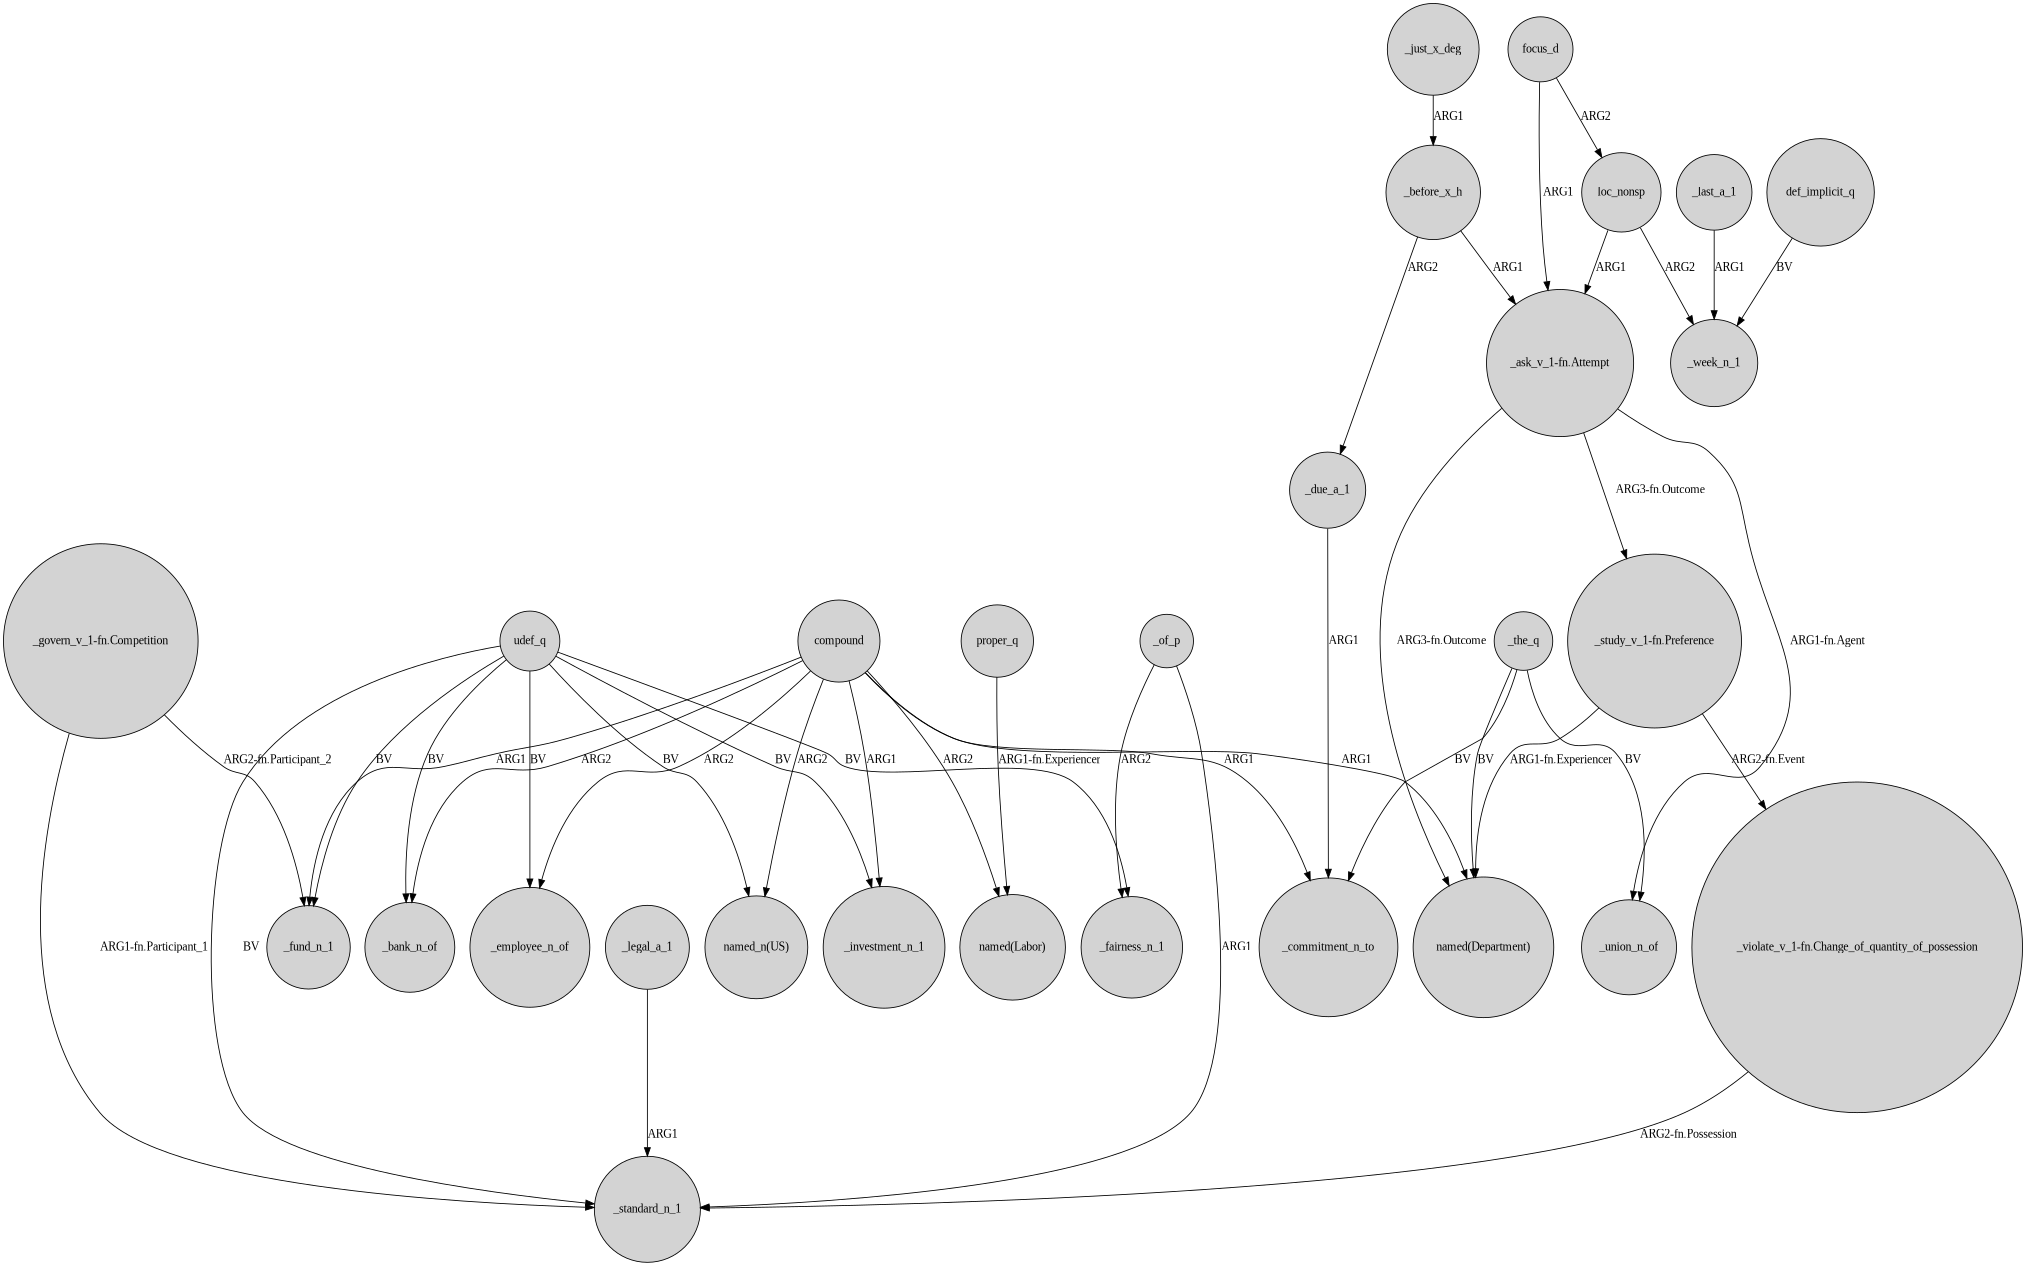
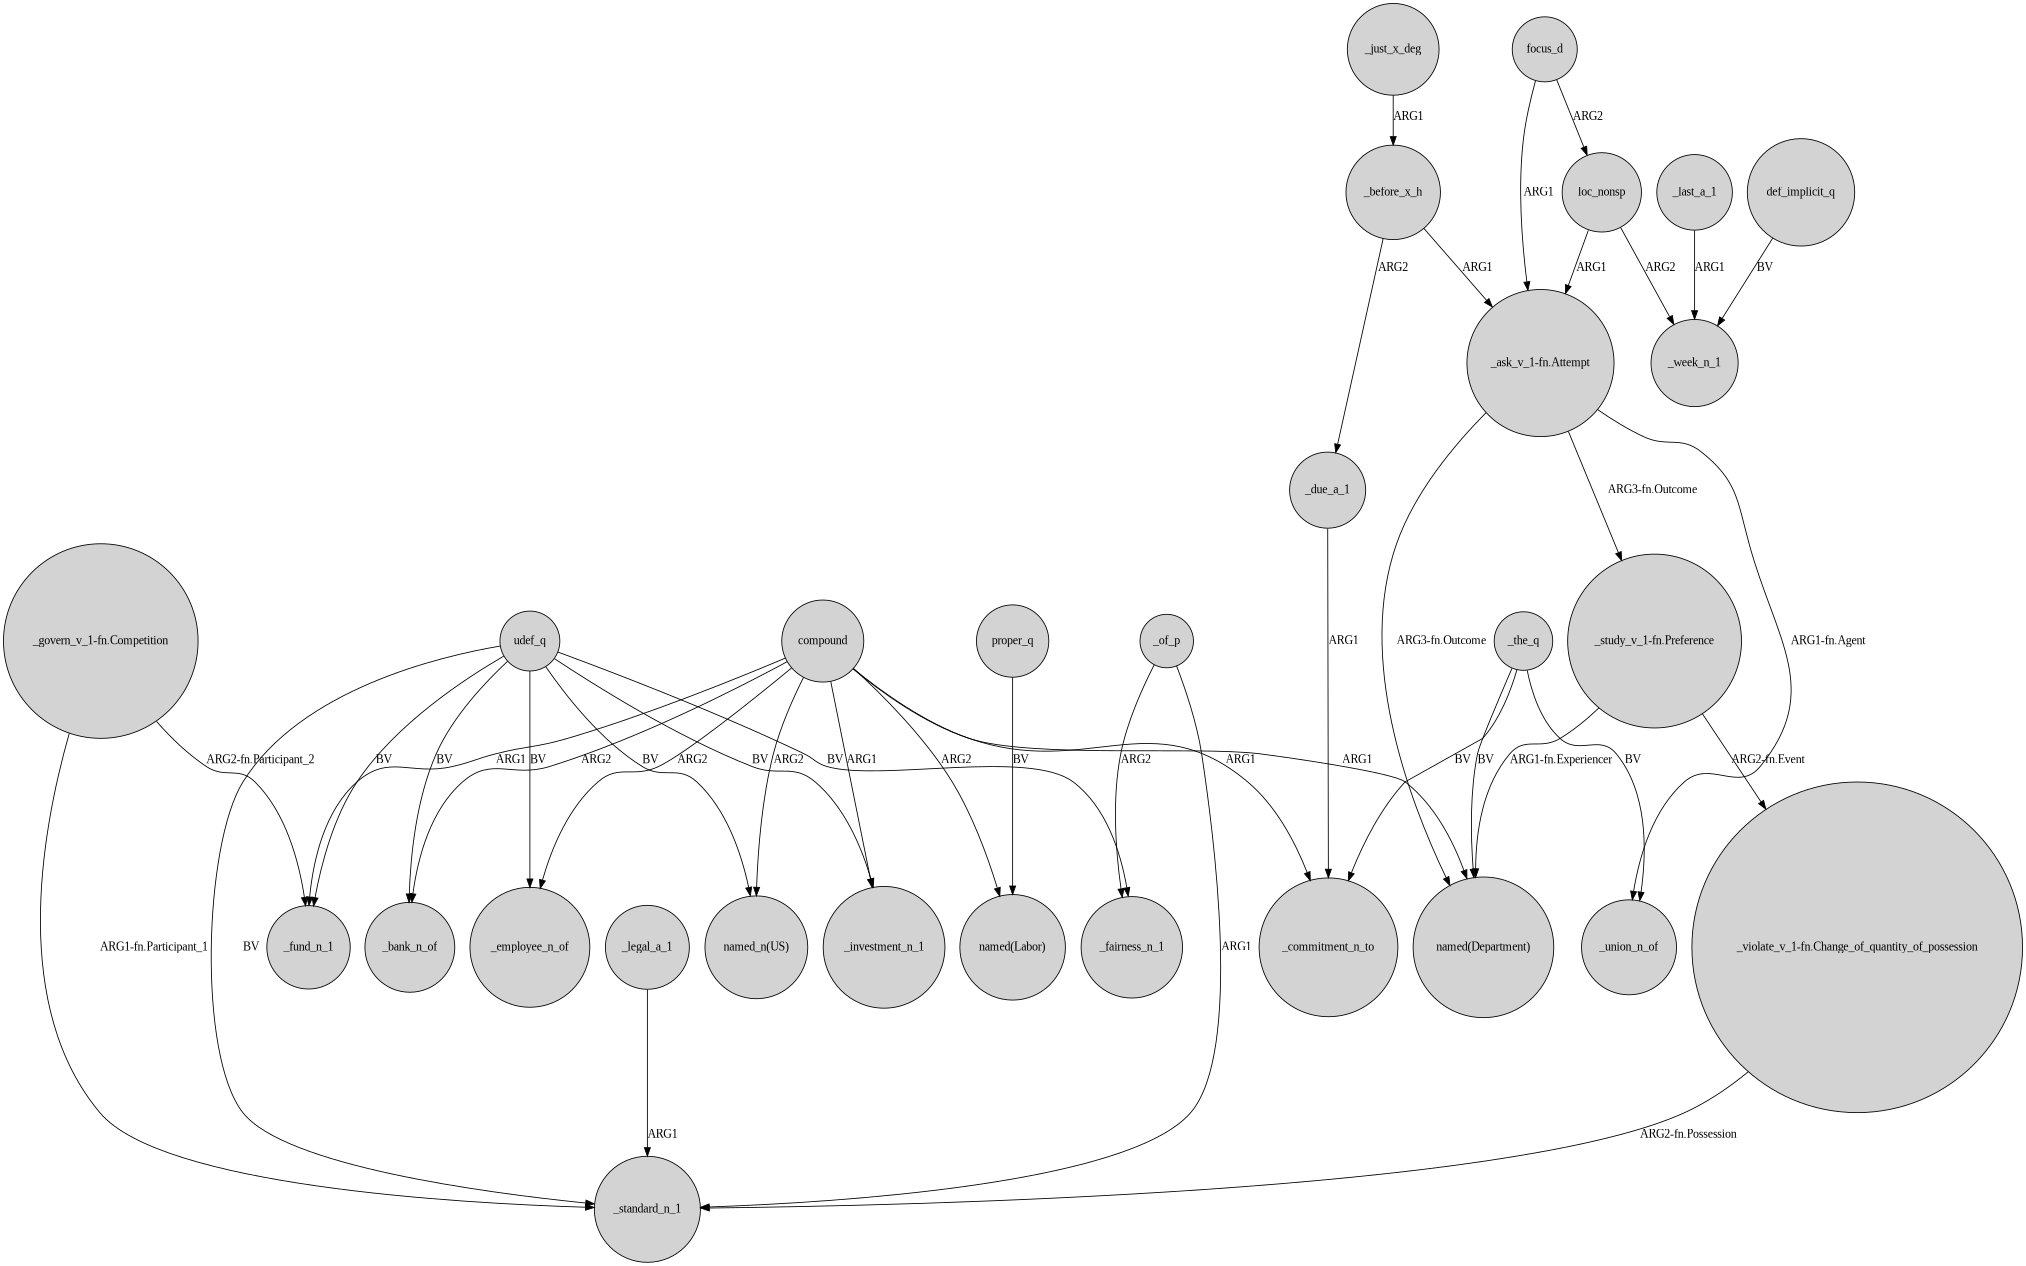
edge "proper_q" -> "named(Labor)": label "ARG1-fn.Experiencer" -> "BV"
